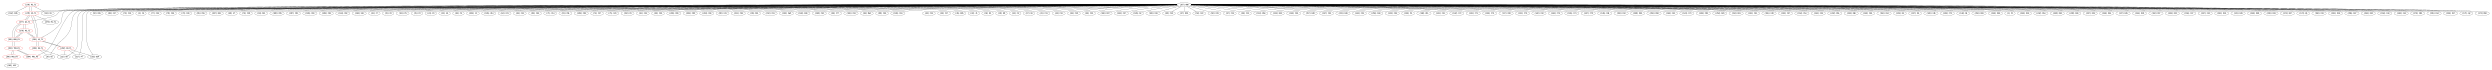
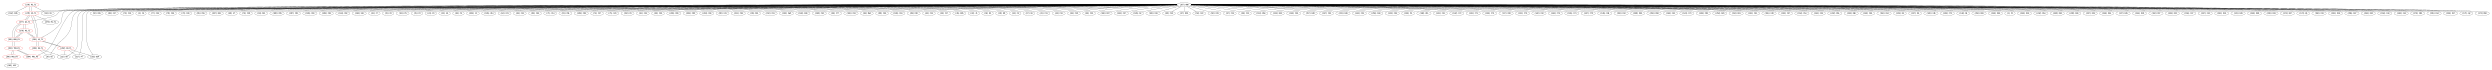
node "(89) C38": added
